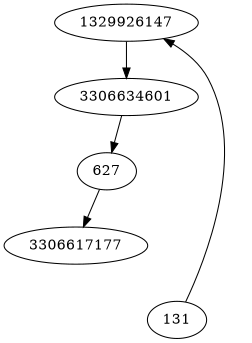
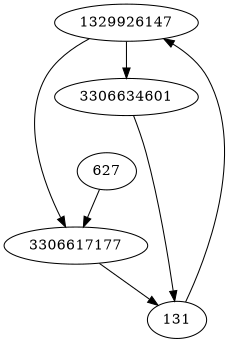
edge "1329926147" -> "3306617177": added
edge "3306634601" -> "627": now "3306634601" -> "131"
edge "3306617177" -> "131": added
